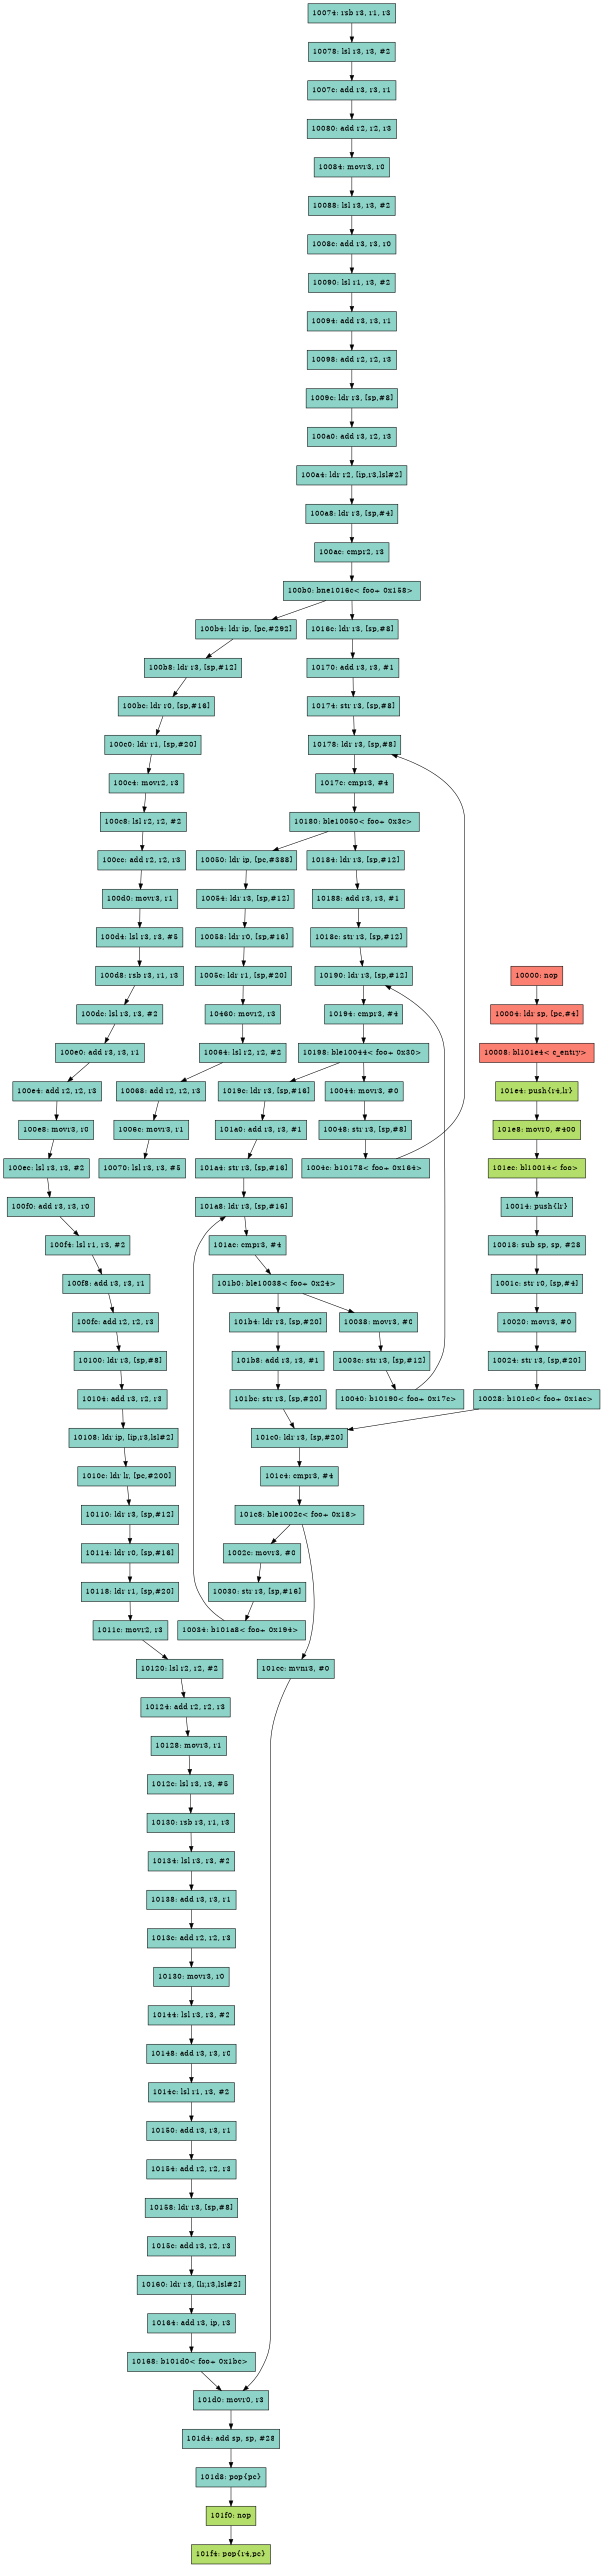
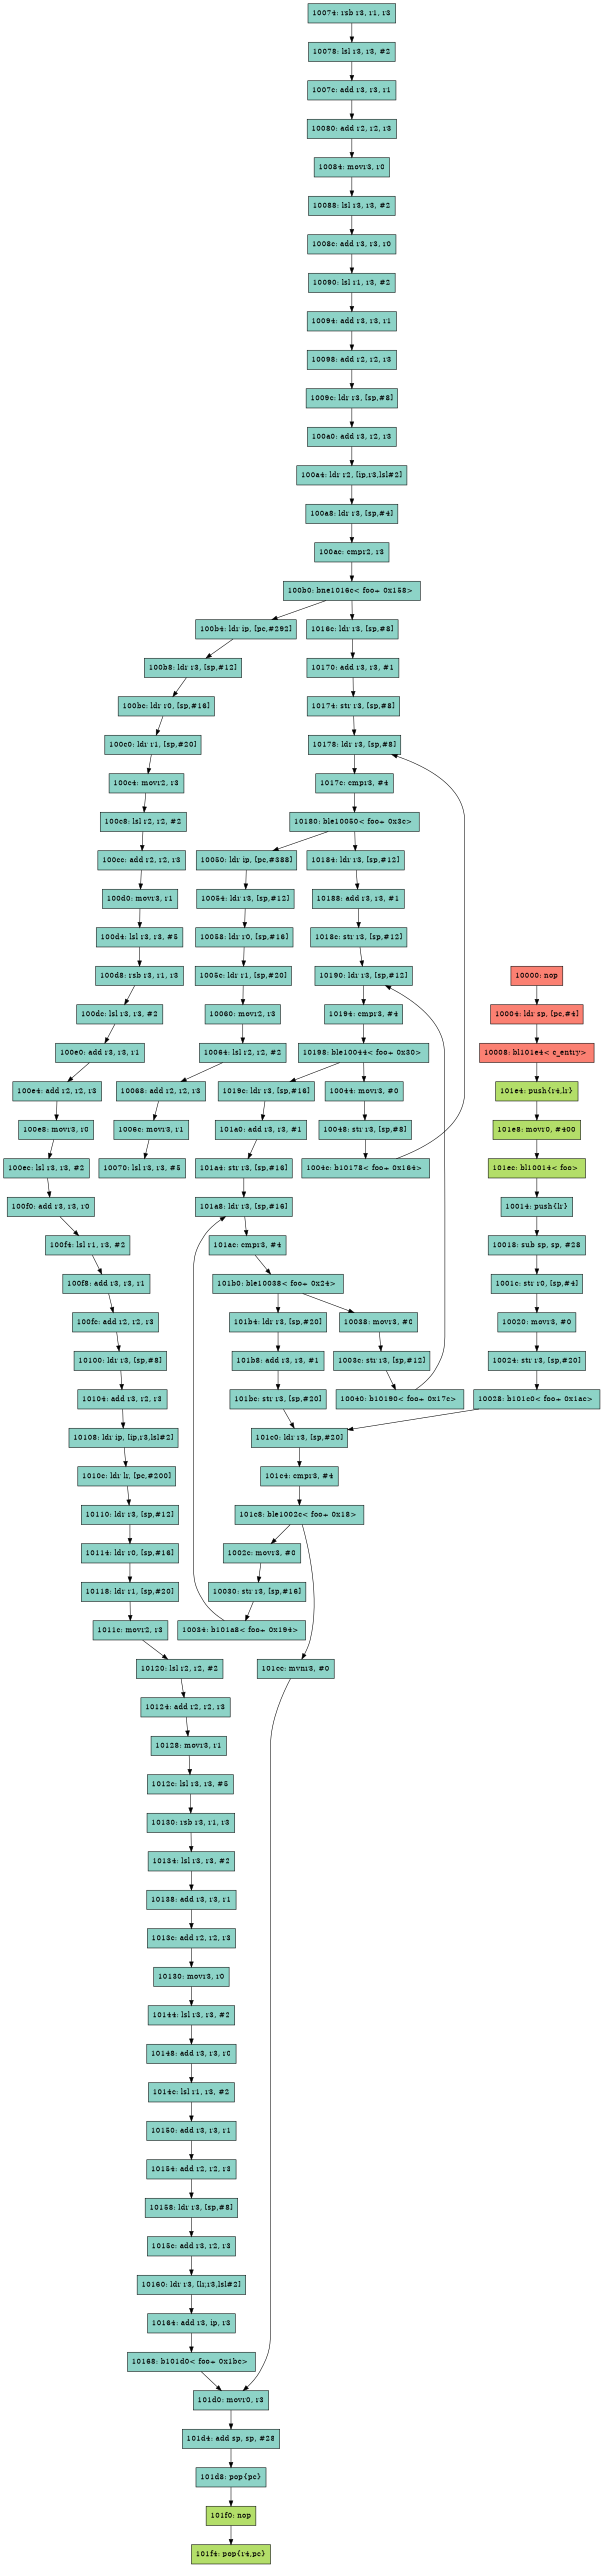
node "10460: movr2, r3": label "10460: movr2, r3" -> "10060: movr2, r3"
